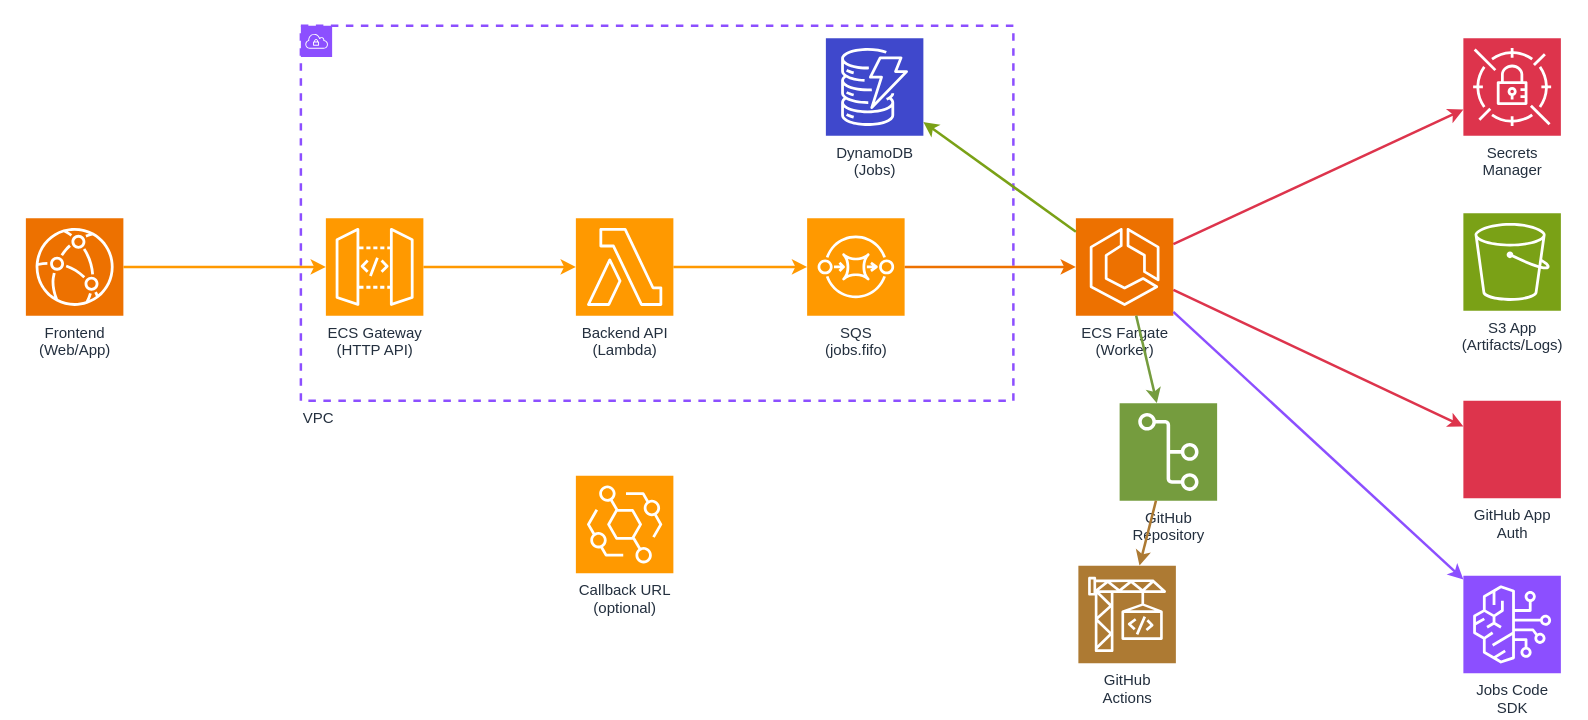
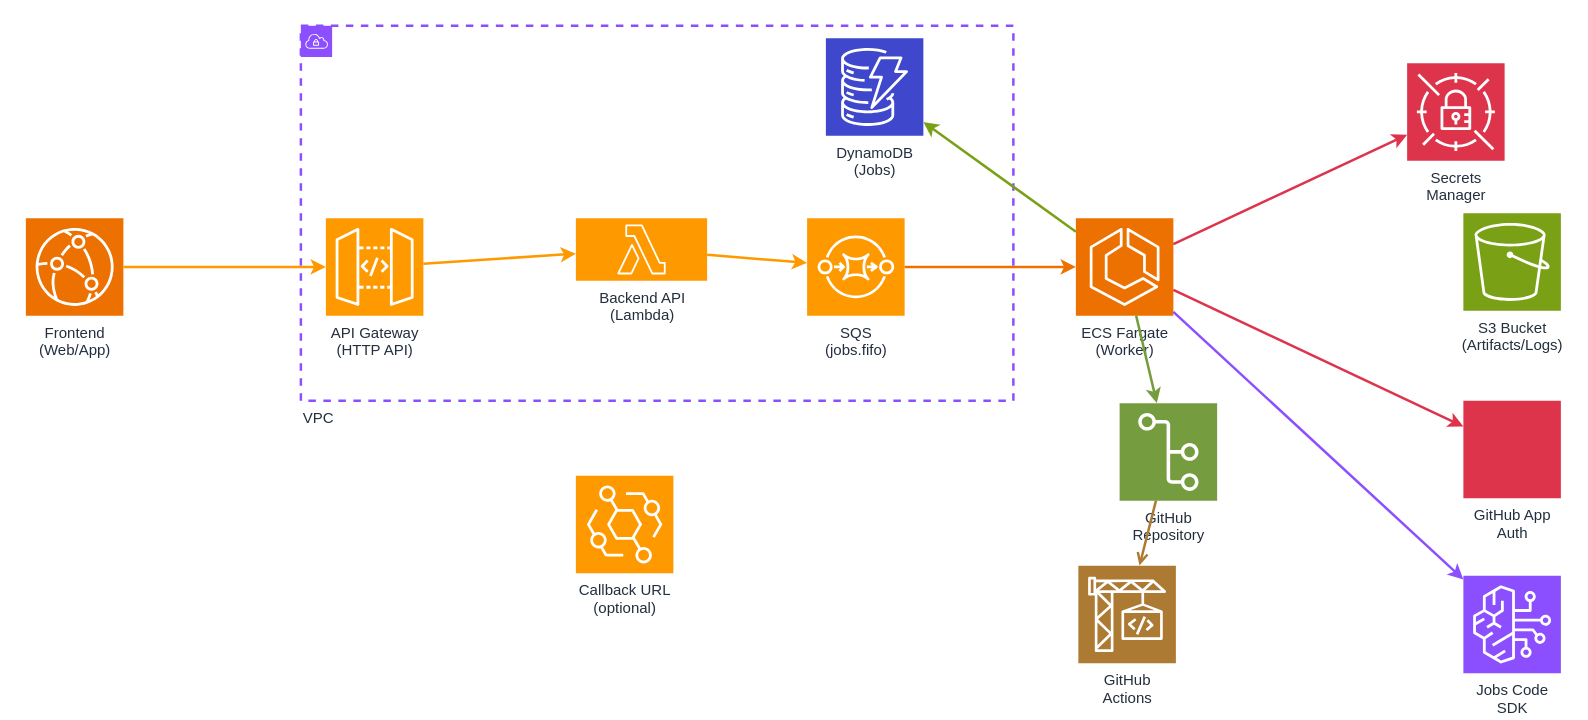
node "Secrets Manager": moved (1512, 87) -> (1456, 112)
node "Backend API (Lambda)": size 98x98 -> 131x63
node "S3 App (Artifacts/Logs)": label "S3 App (Artifacts/Logs)" -> "S3 Bucket (Artifacts/Logs)"
node "ECS Gateway (HTTP API)": label "ECS Gateway (HTTP API)" -> "API Gateway (HTTP API)"
edge "GitHub Repository" -> "GitHub Actions": arrowhead classic -> open
